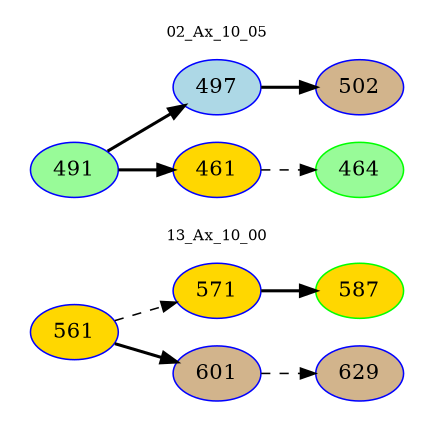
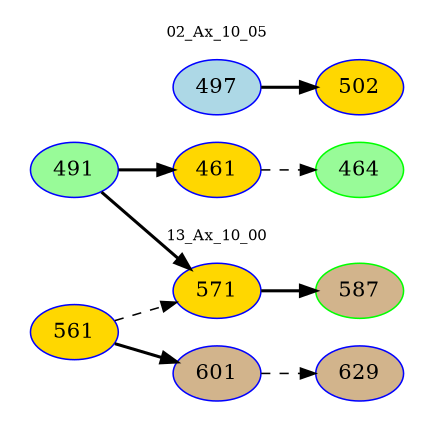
node "502": fillcolor tan -> gold
edge "491" -> "497": now "491" -> "571"
node "587": fillcolor gold -> tan
